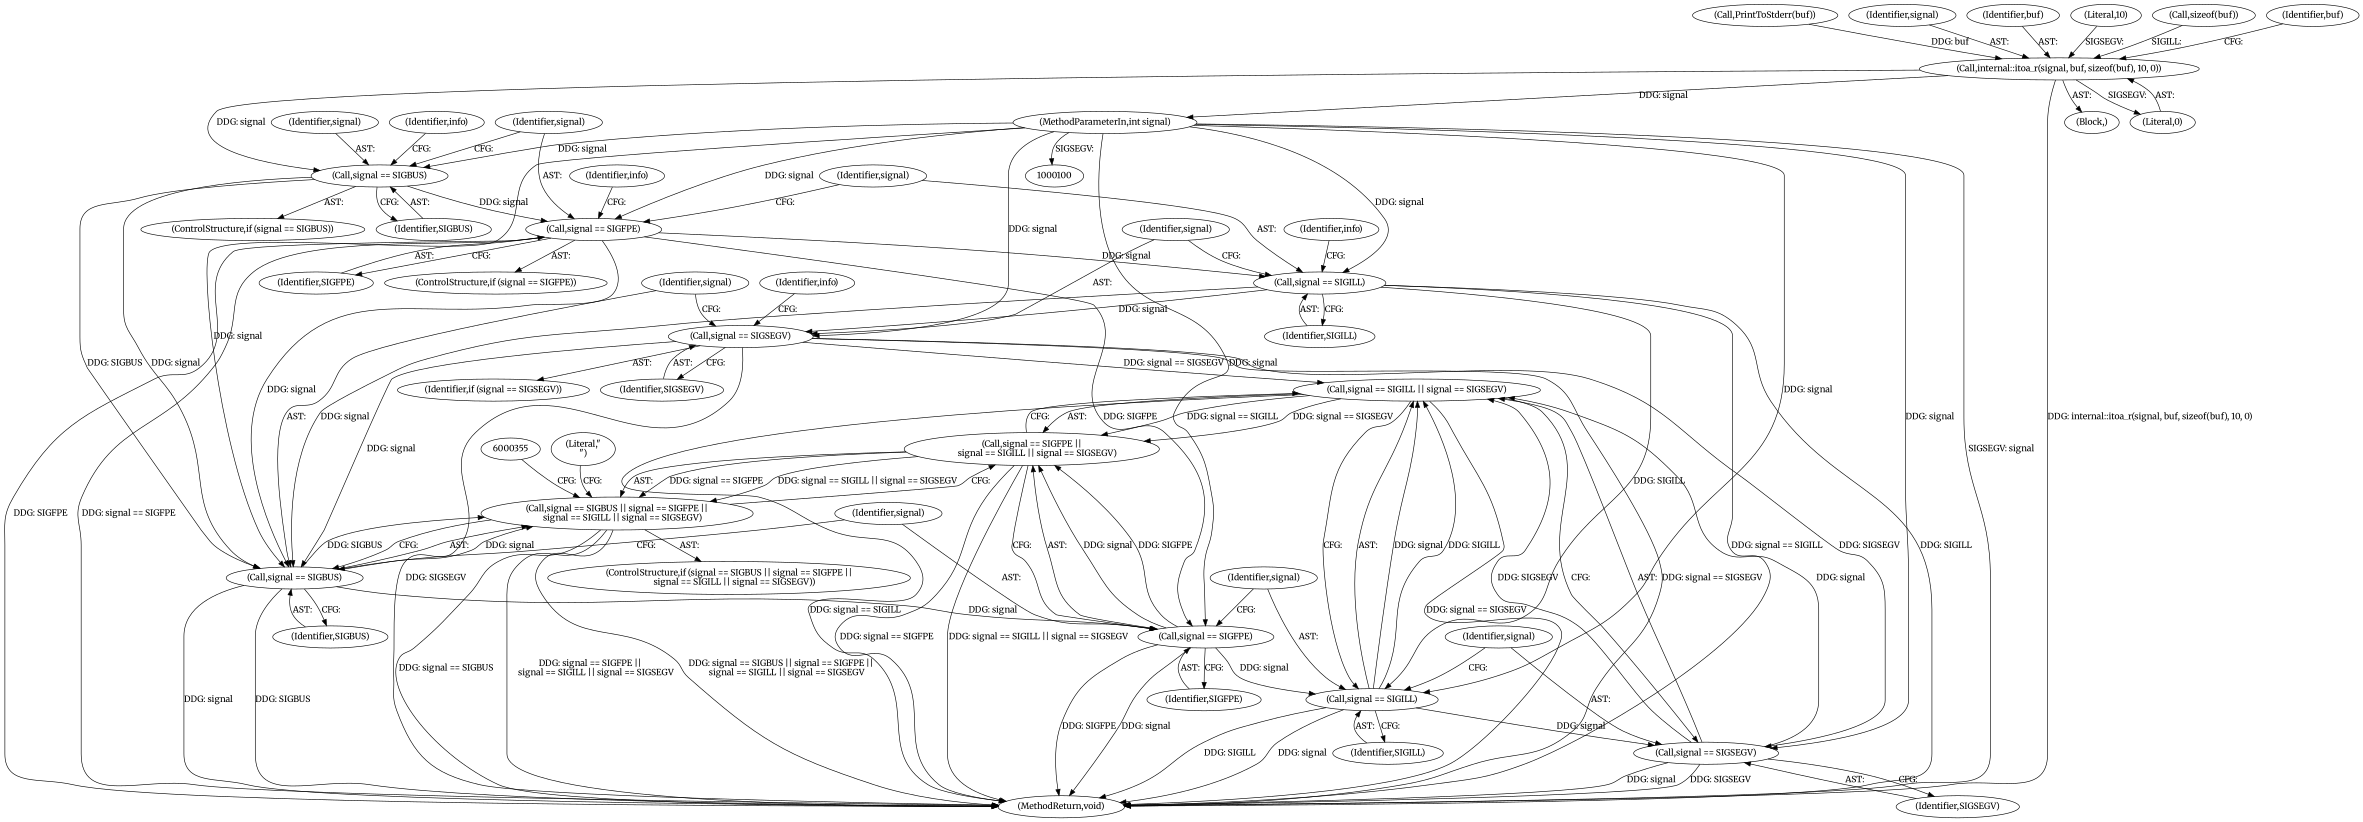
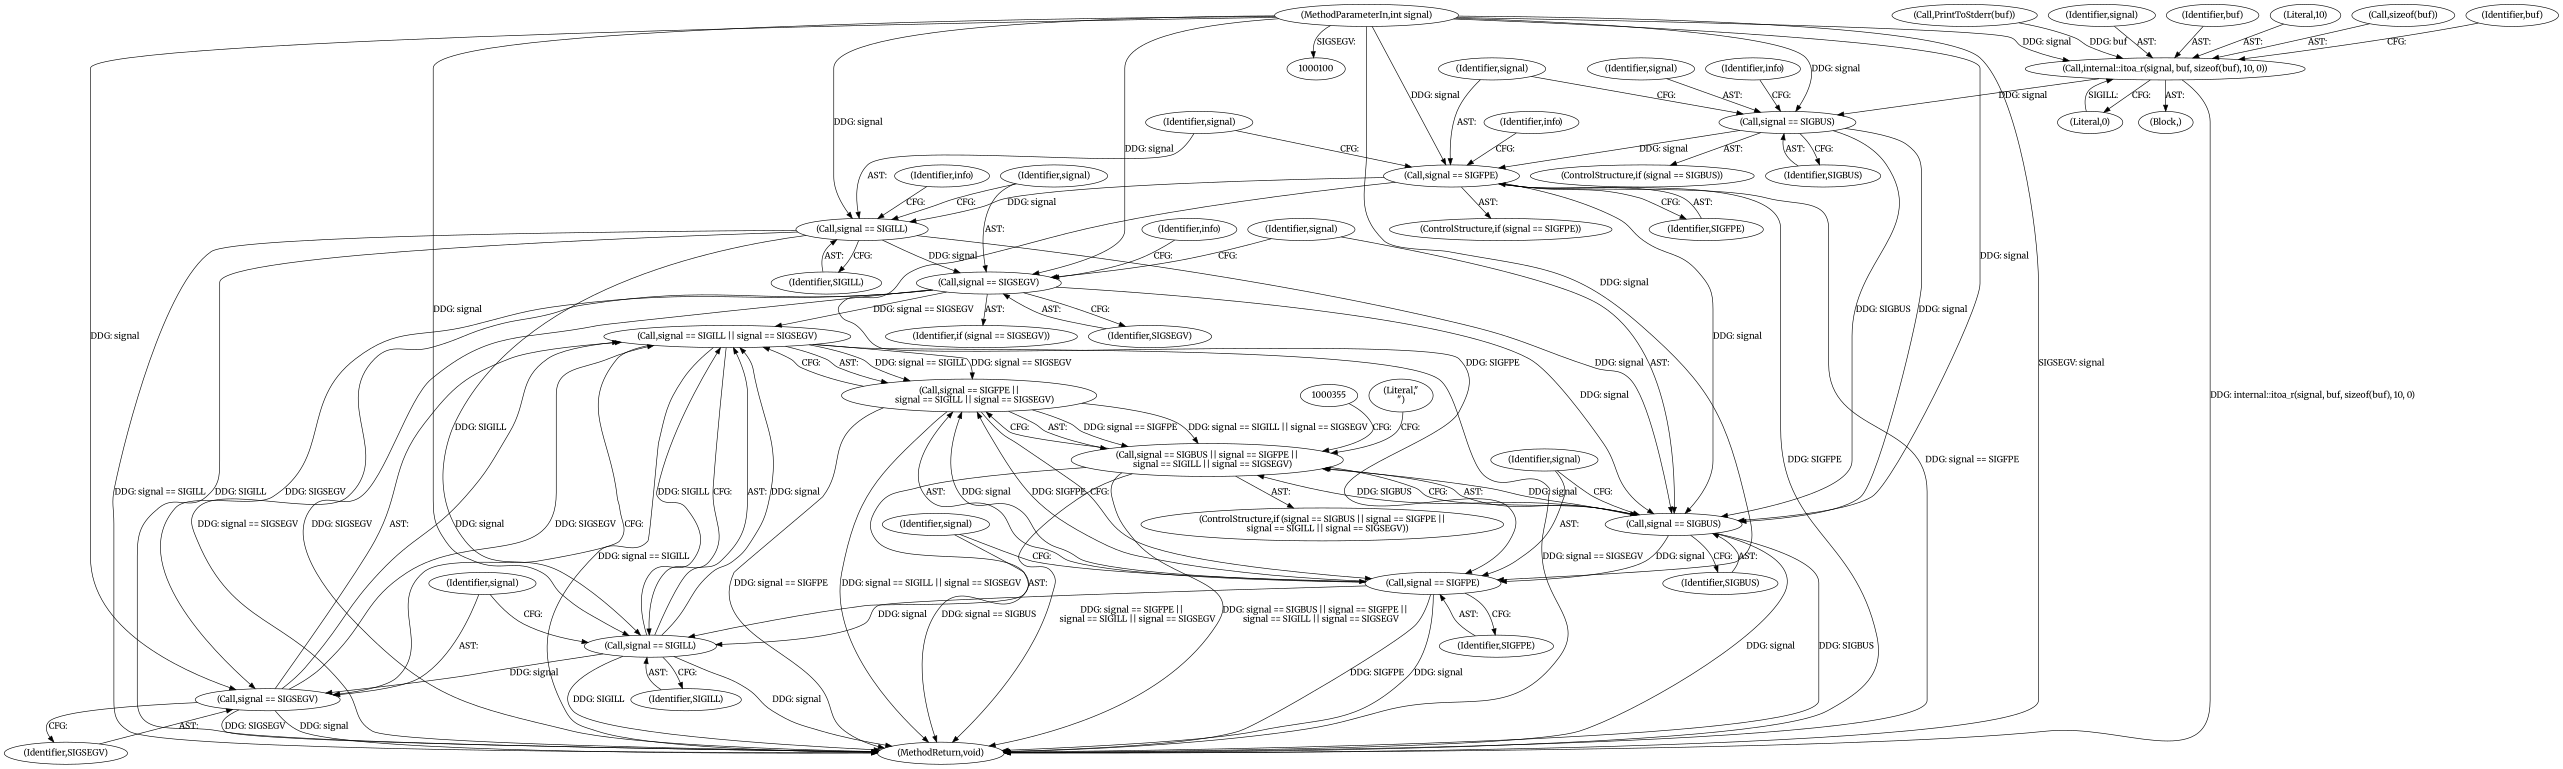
edge "(Literal,10)" -> "(Call,internal::itoa_r(signal, buf, sizeof(buf), 10, 0))": label "SIGSEGV: " -> "AST: "
edge "(Call,sizeof(buf))" -> "(Call,internal::itoa_r(signal, buf, sizeof(buf), 10, 0))": label "SIGILL: " -> "AST: "
edge "(Call,internal::itoa_r(signal, buf, sizeof(buf), 10, 0))" -> "(MethodParameterIn,int signal)": reversed
edge "(Call,internal::itoa_r(signal, buf, sizeof(buf), 10, 0))" -> "(Literal,0)": label "SIGSEGV: " -> "CFG: "
edge "(Literal,0)" -> "(Call,internal::itoa_r(signal, buf, sizeof(buf), 10, 0))": label "AST: " -> "SIGILL: "
node "6000355": label "6000355" -> "1000355"
